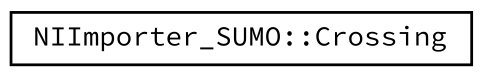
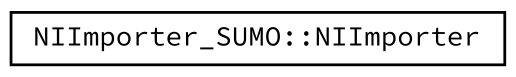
node "NIImporter_SUMO::Crossing": label "NIImporter_SUMO::Crossing" -> "NIImporter_SUMO::NIImporter"
